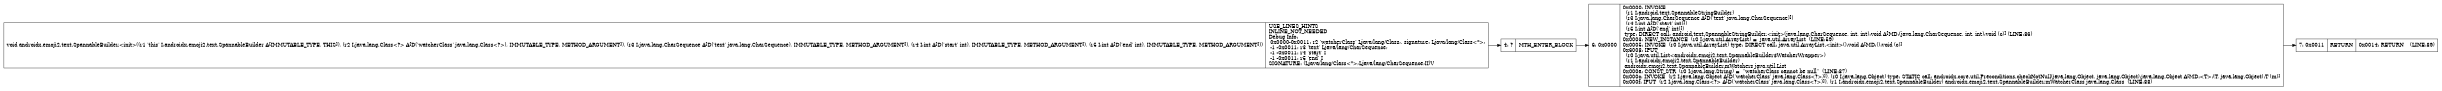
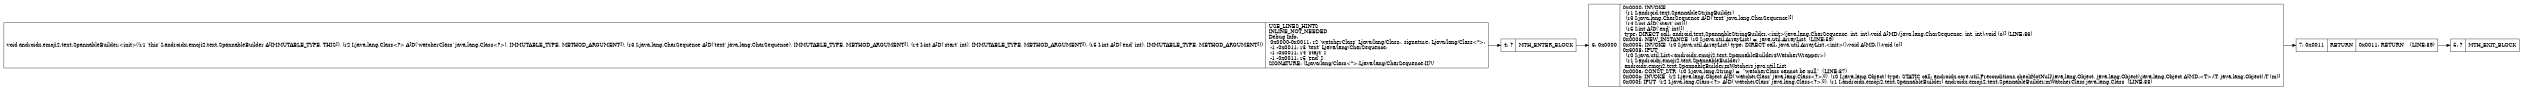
node "7: 0x0011": text "0x0014: RETURN    (LINE:89)" -> "0x0011: RETURN    (LINE:89)"
node "5: ?": added
